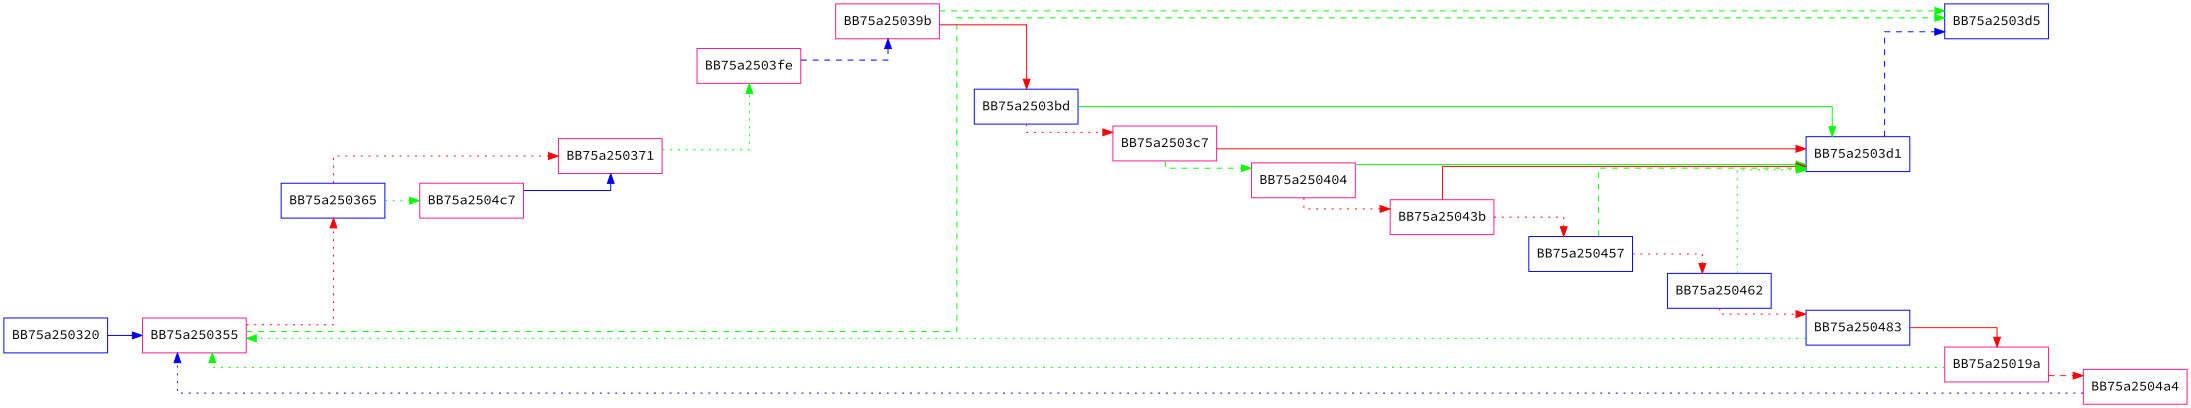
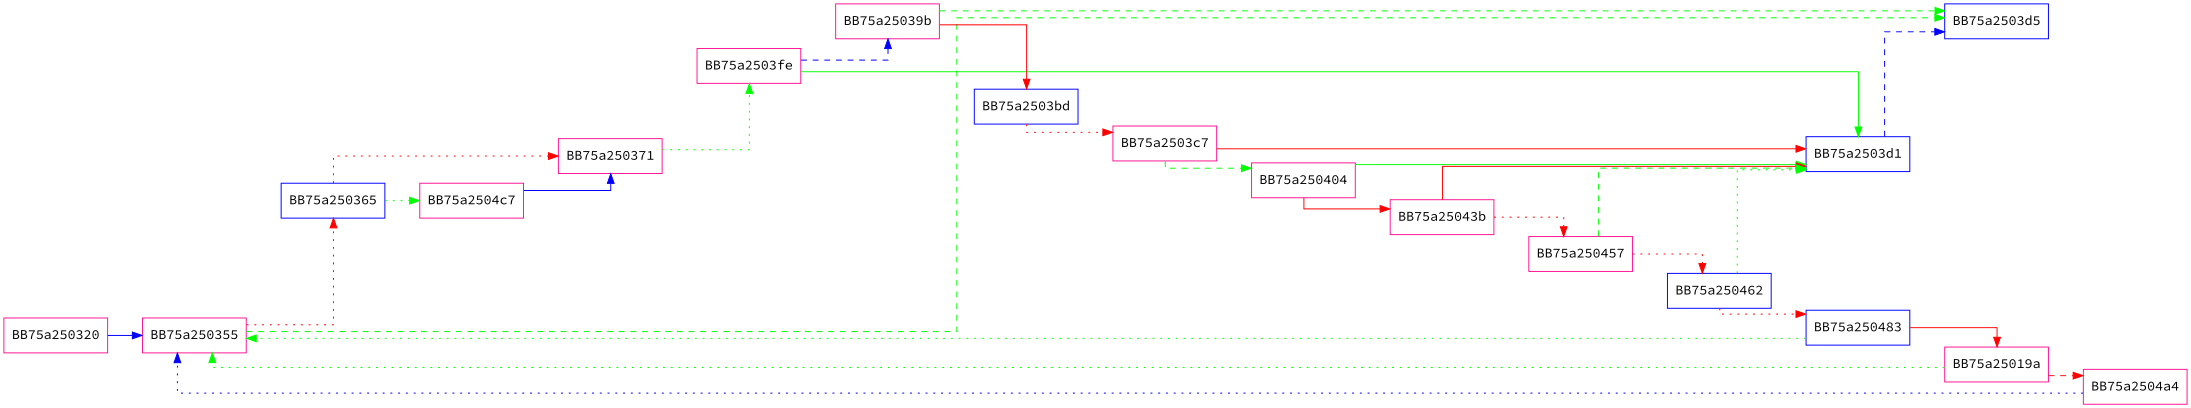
edge "BB75a2503bd" -> "BB75a2503d1": now "BB75a2503fe" -> "BB75a2503d1"
edge "BB75a250404" -> "BB75a25043b": style dotted -> solid
node "BB75a250457": color blue -> deeppink
node "BB75a250320": color blue -> deeppink
